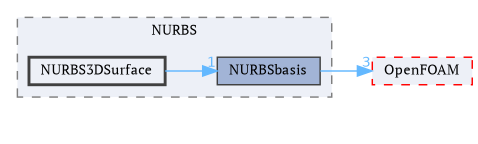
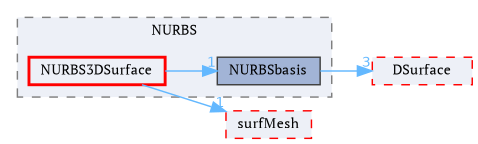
node "NURBS3DSurface": color grey25 -> red
node "OpenFOAM": label "OpenFOAM" -> "DSurface"
node "surfMesh": added
